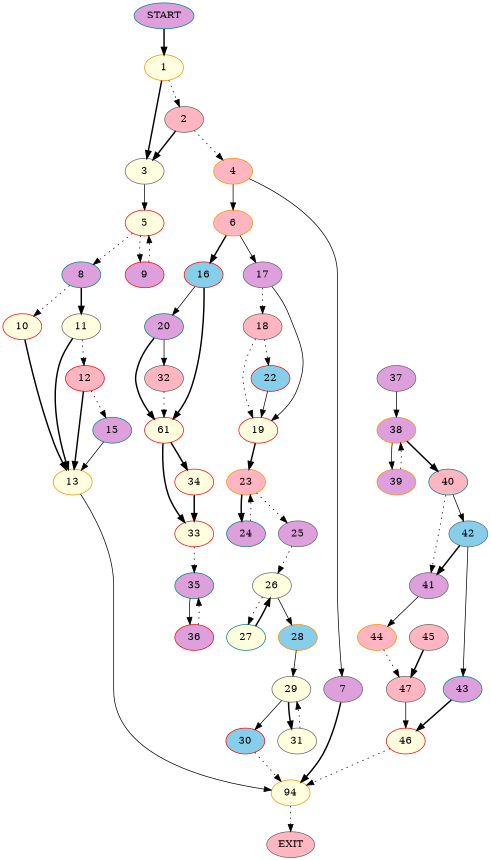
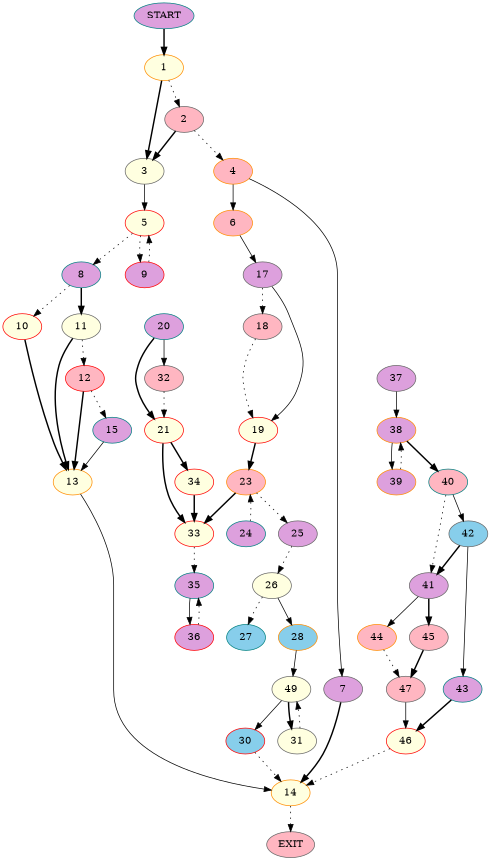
node "16": removed
node "22": removed
node "61": label "61" -> "21"
edge "23" -> "24": now "23" -> "33"
edge "41" -> "45": added
edge "27" -> "26": removed
node "27": fillcolor lightyellow -> skyblue
node "29": label "29" -> "49"
node "94": label "94" -> "14"
